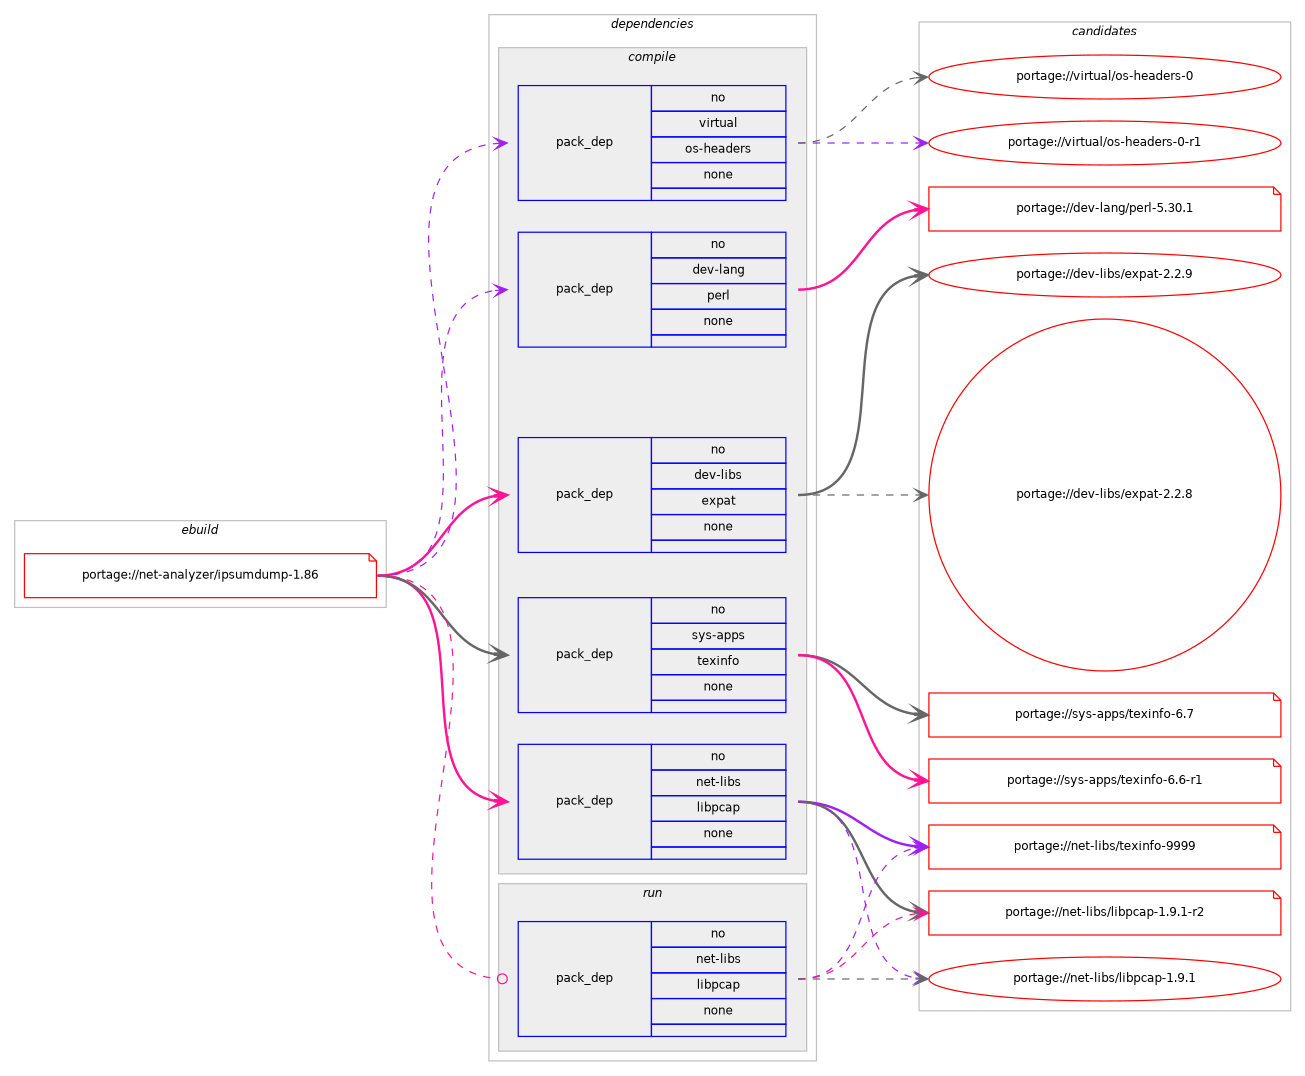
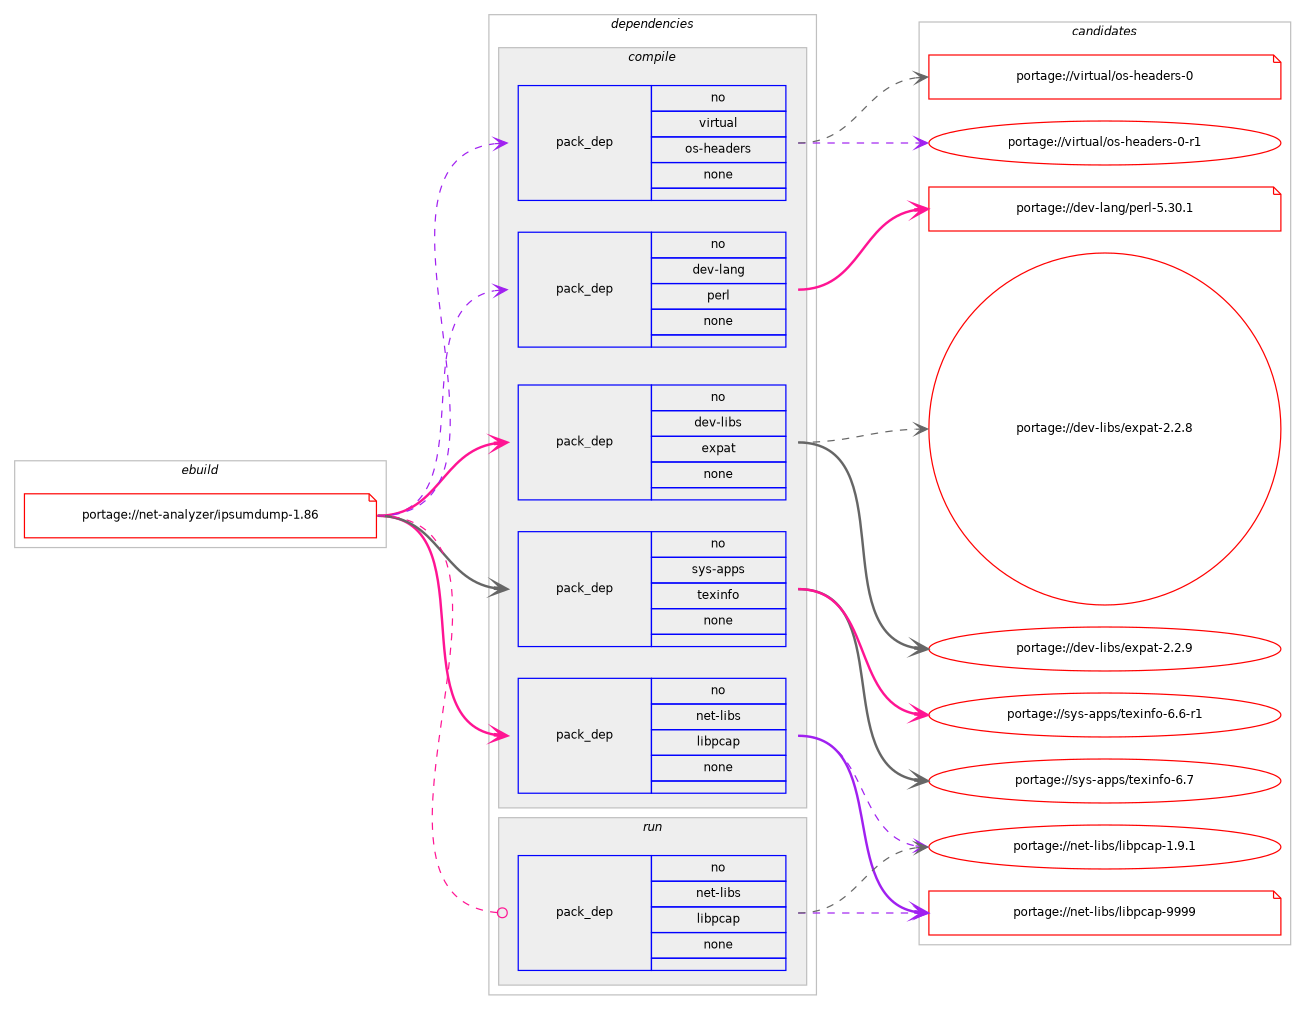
node "portage://virtual/os-headers-0": shape ellipse -> note
node "portage://sys-apps/texinfo-6.7": shape note -> ellipse
node "portage://sys-apps/texinfo-6.6-r1": shape note -> ellipse
node "portage://net-libs/texinfo-9999": label "portage://net-libs/texinfo-9999" -> "portage://net-libs/libpcap-9999"
node "portage://net-libs/libpcap-1.9.1-r2": removed
